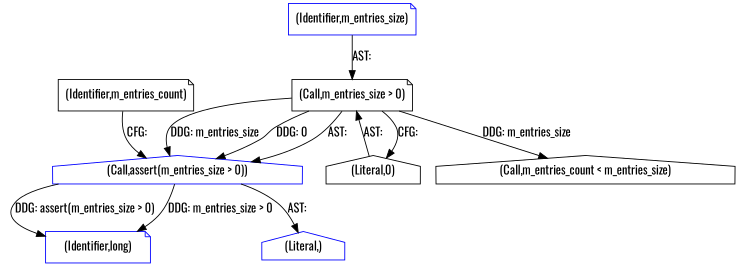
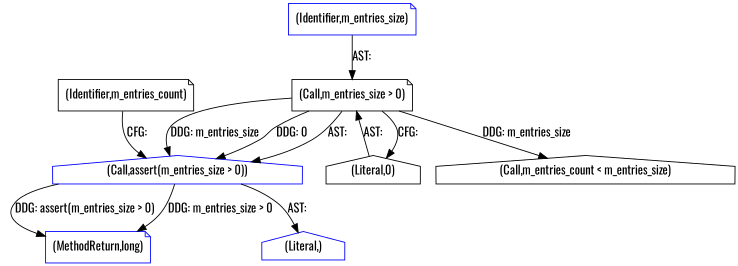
node "(Identifier,long)": label "(Identifier,long)" -> "(MethodReturn,long)"
